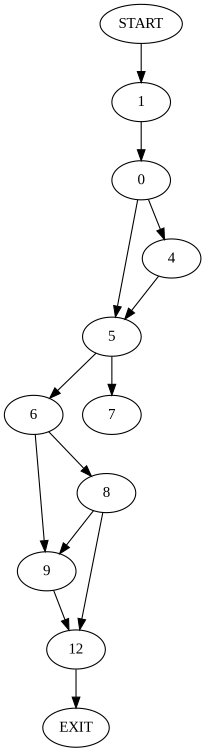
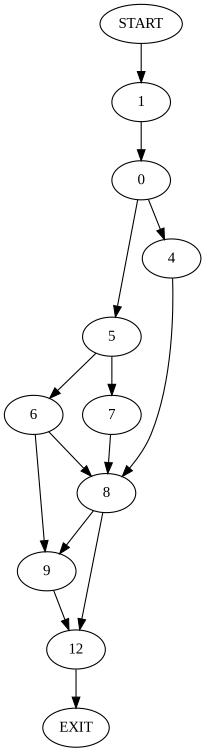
edge "4" -> "5": now "4" -> "8"
edge "7" -> "8": added
